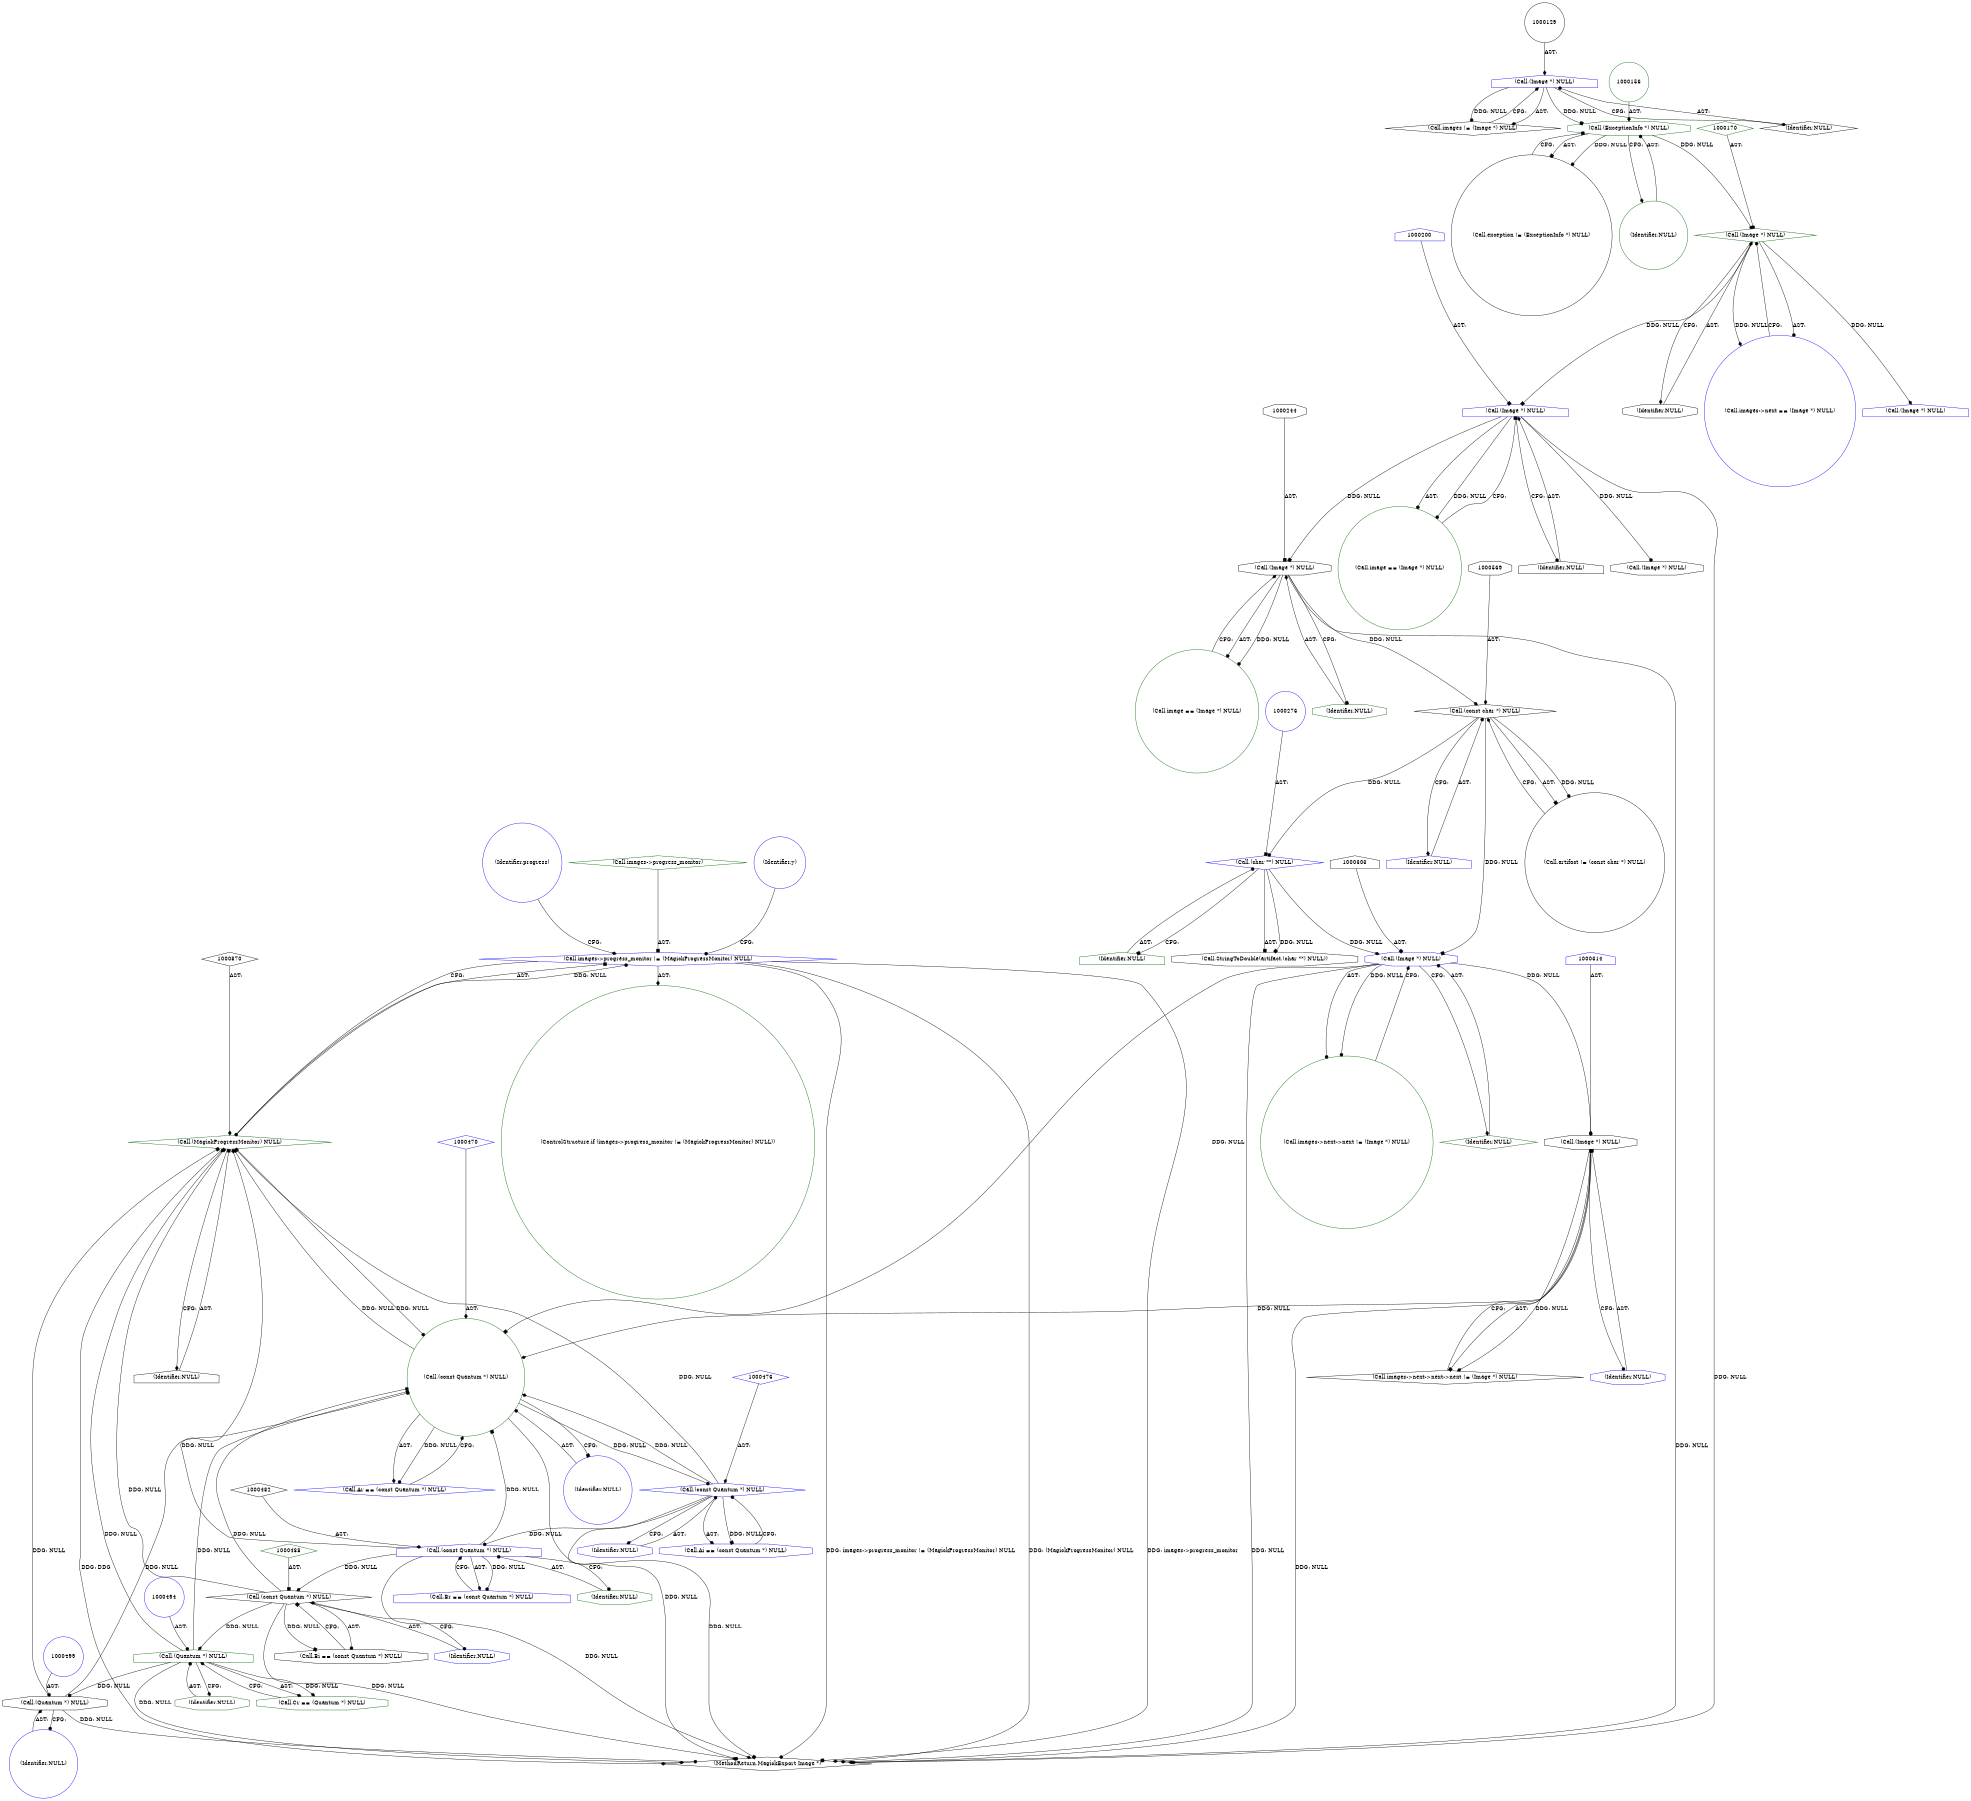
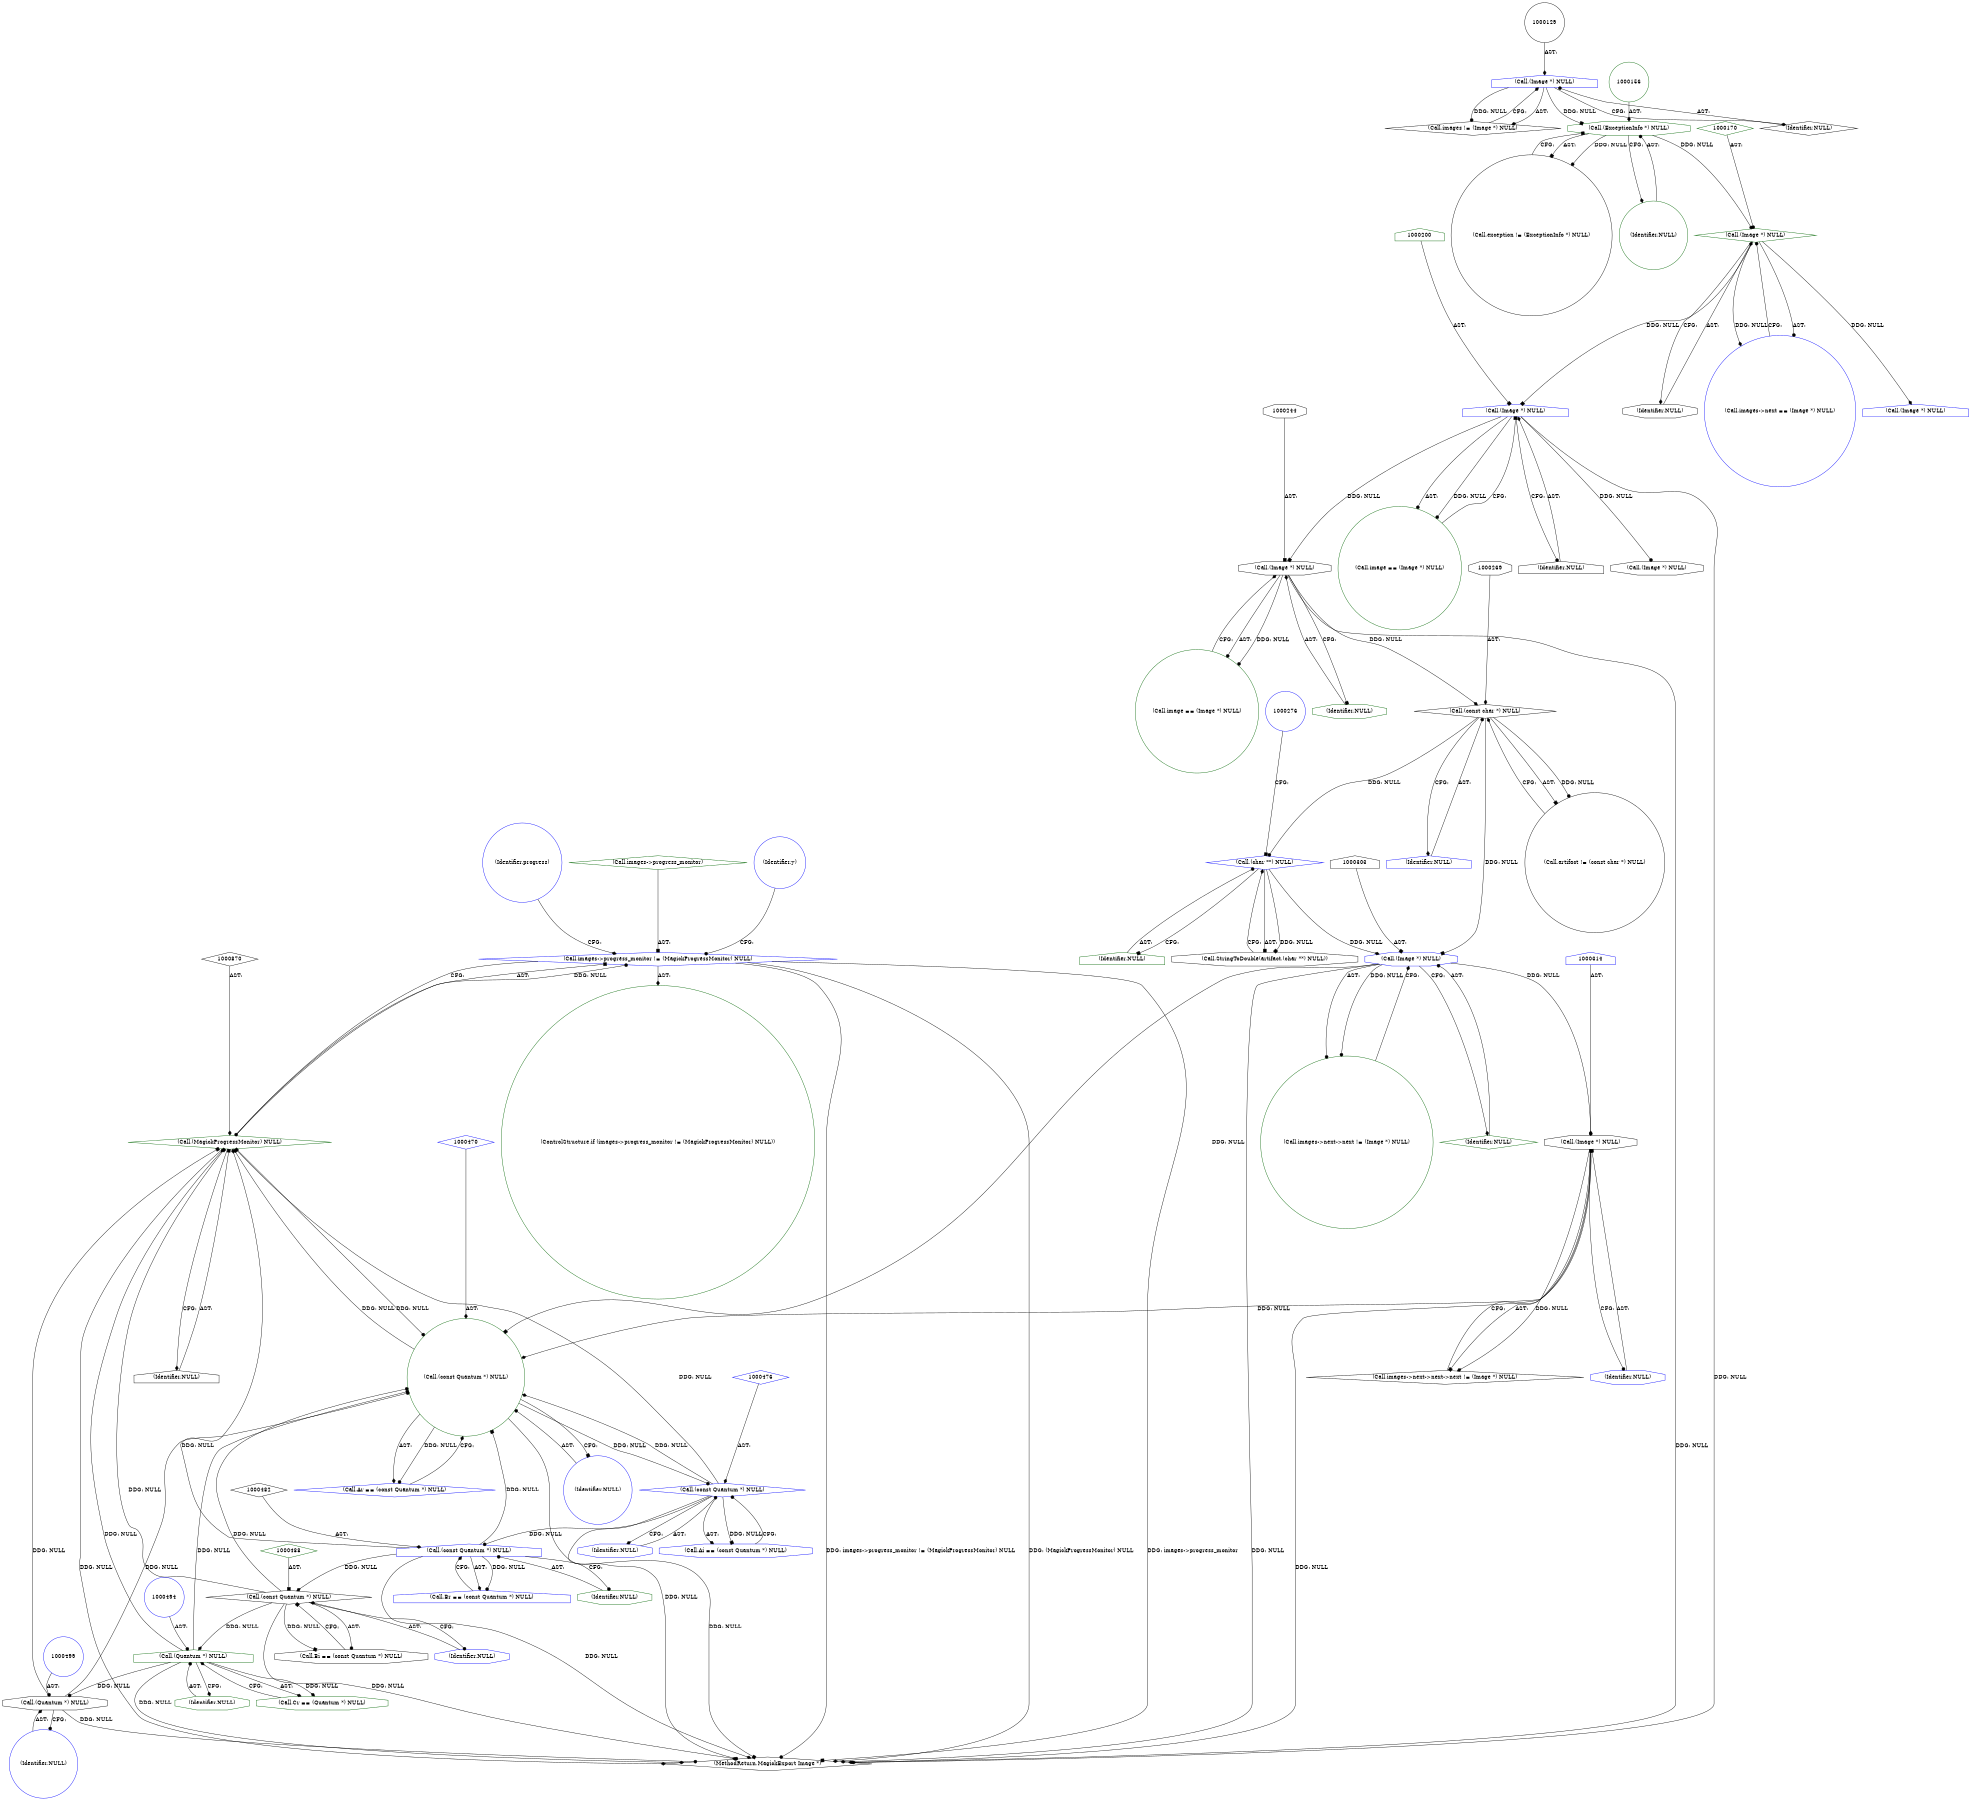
node "1000200": color blue -> darkgreen
node "1000569": label "1000569" -> "1000269"
edge "1000276" -> "(Call,(char **) NULL)": label "AST: " -> "CFG: "
edge "(Call,StringToDouble(artifact,(char **) NULL))" -> "(Call,(char **) NULL)": added, label "CFG:"
edge "(Call,(MagickProgressMonitor) NULL)" -> "(MethodReturn,MagickExport Image *)": label "DDG: DDG" -> "DDG: NULL"
